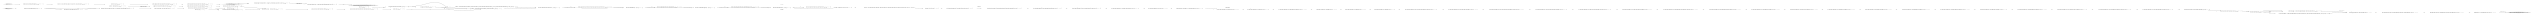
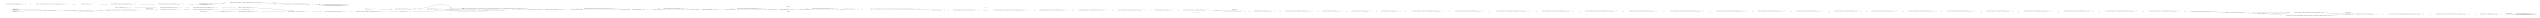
node "start['0', '0', '1']": removed
node "prepare['0', '1', '0']": added
